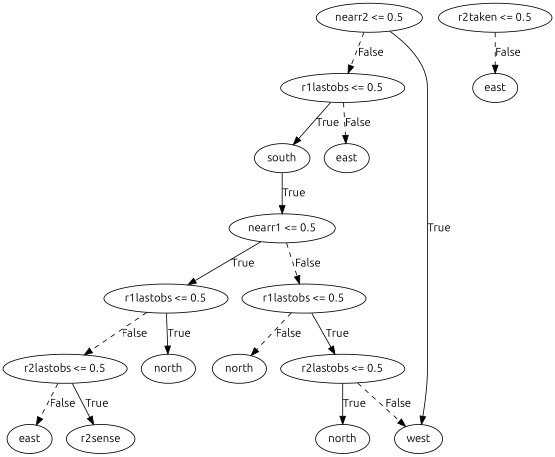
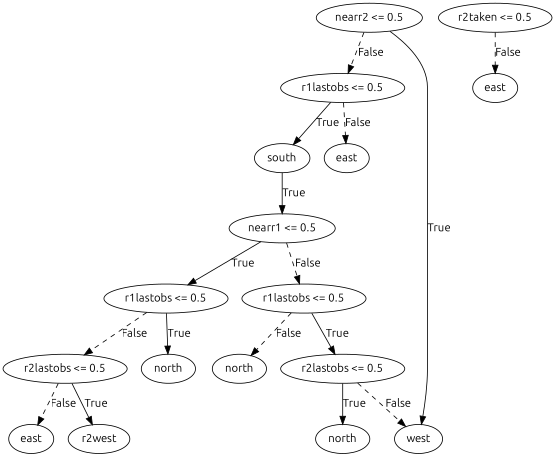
node "r2sense": label "r2sense" -> "r2west"
